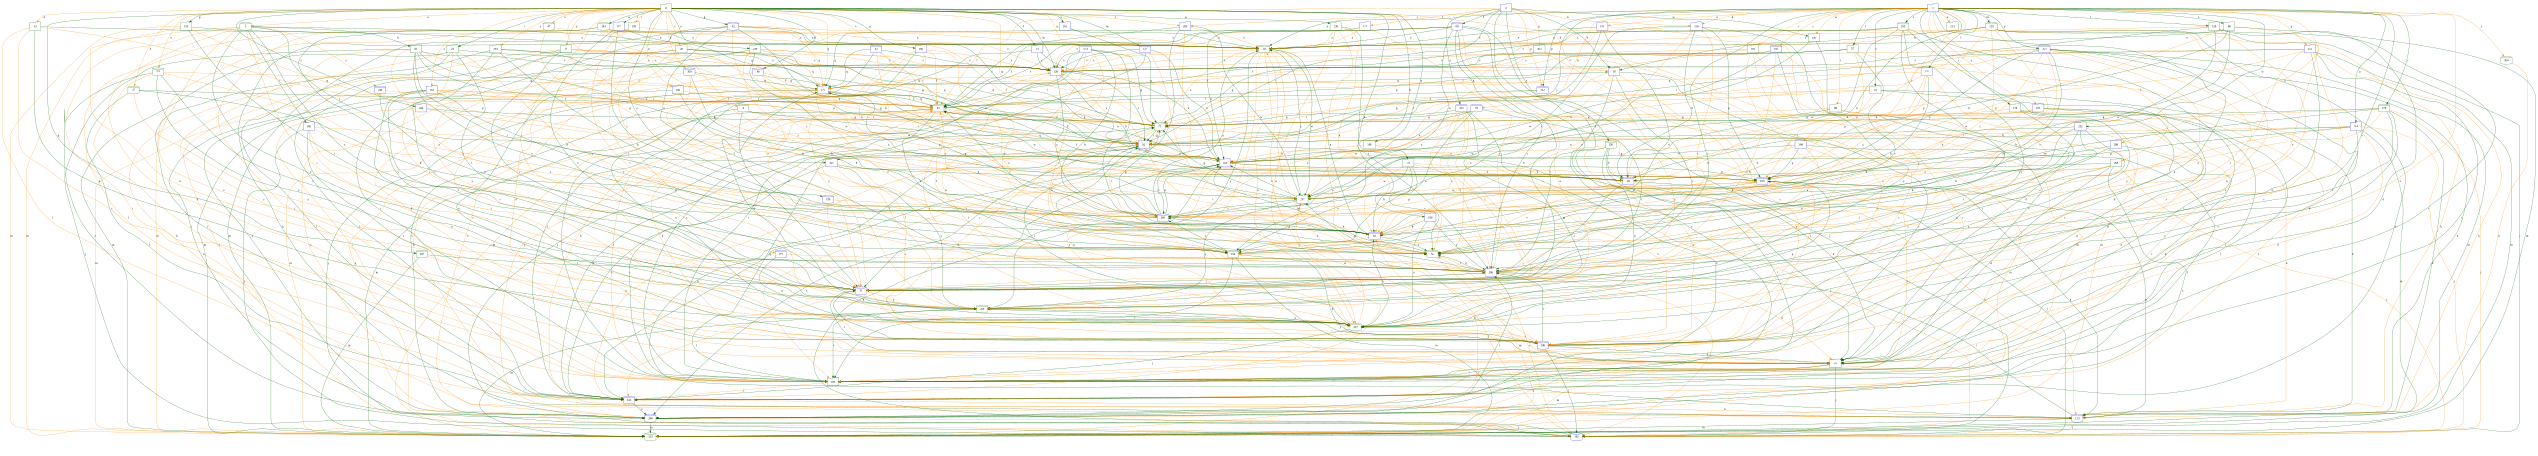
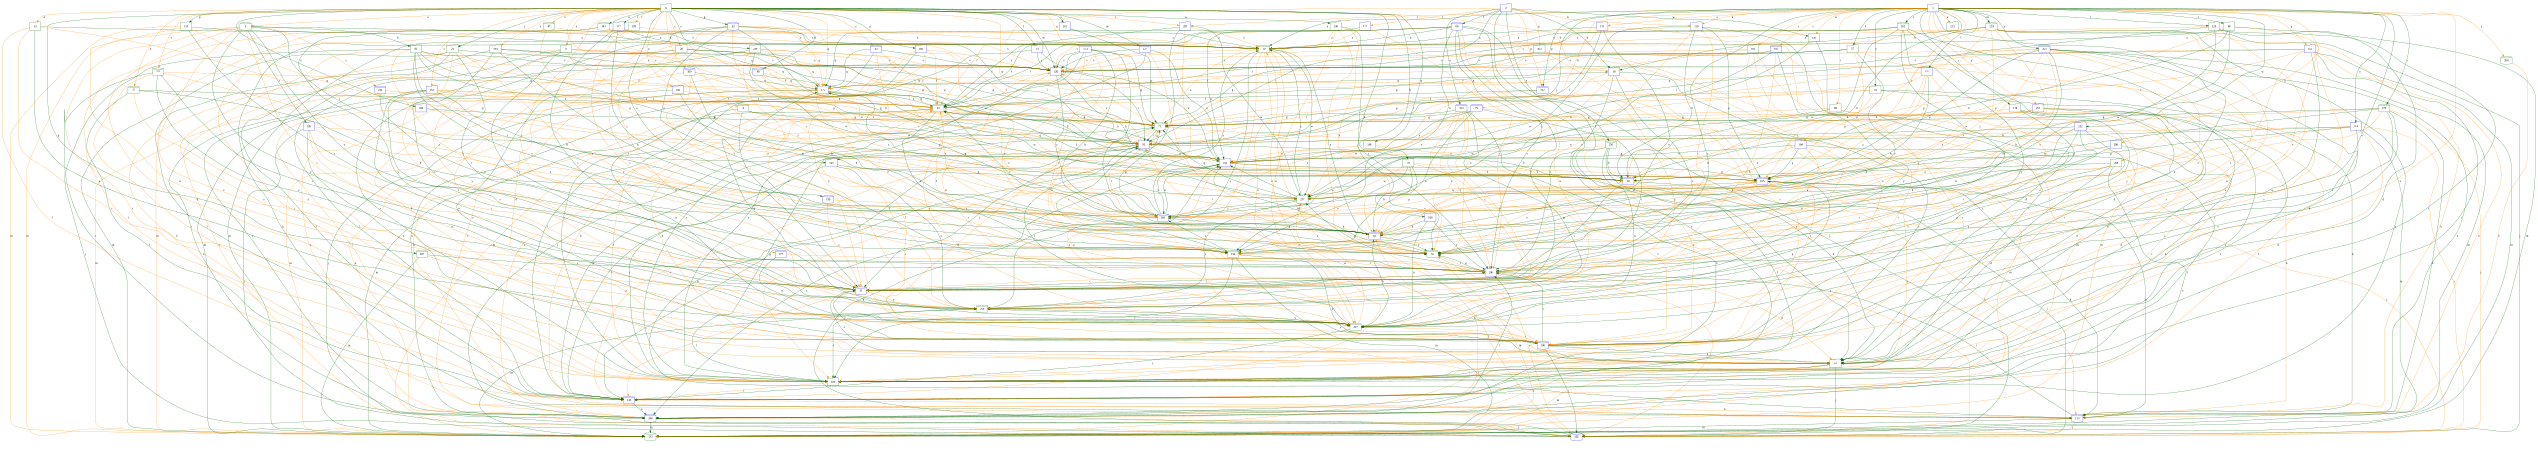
edge "81" -> "175": added, label "q"
